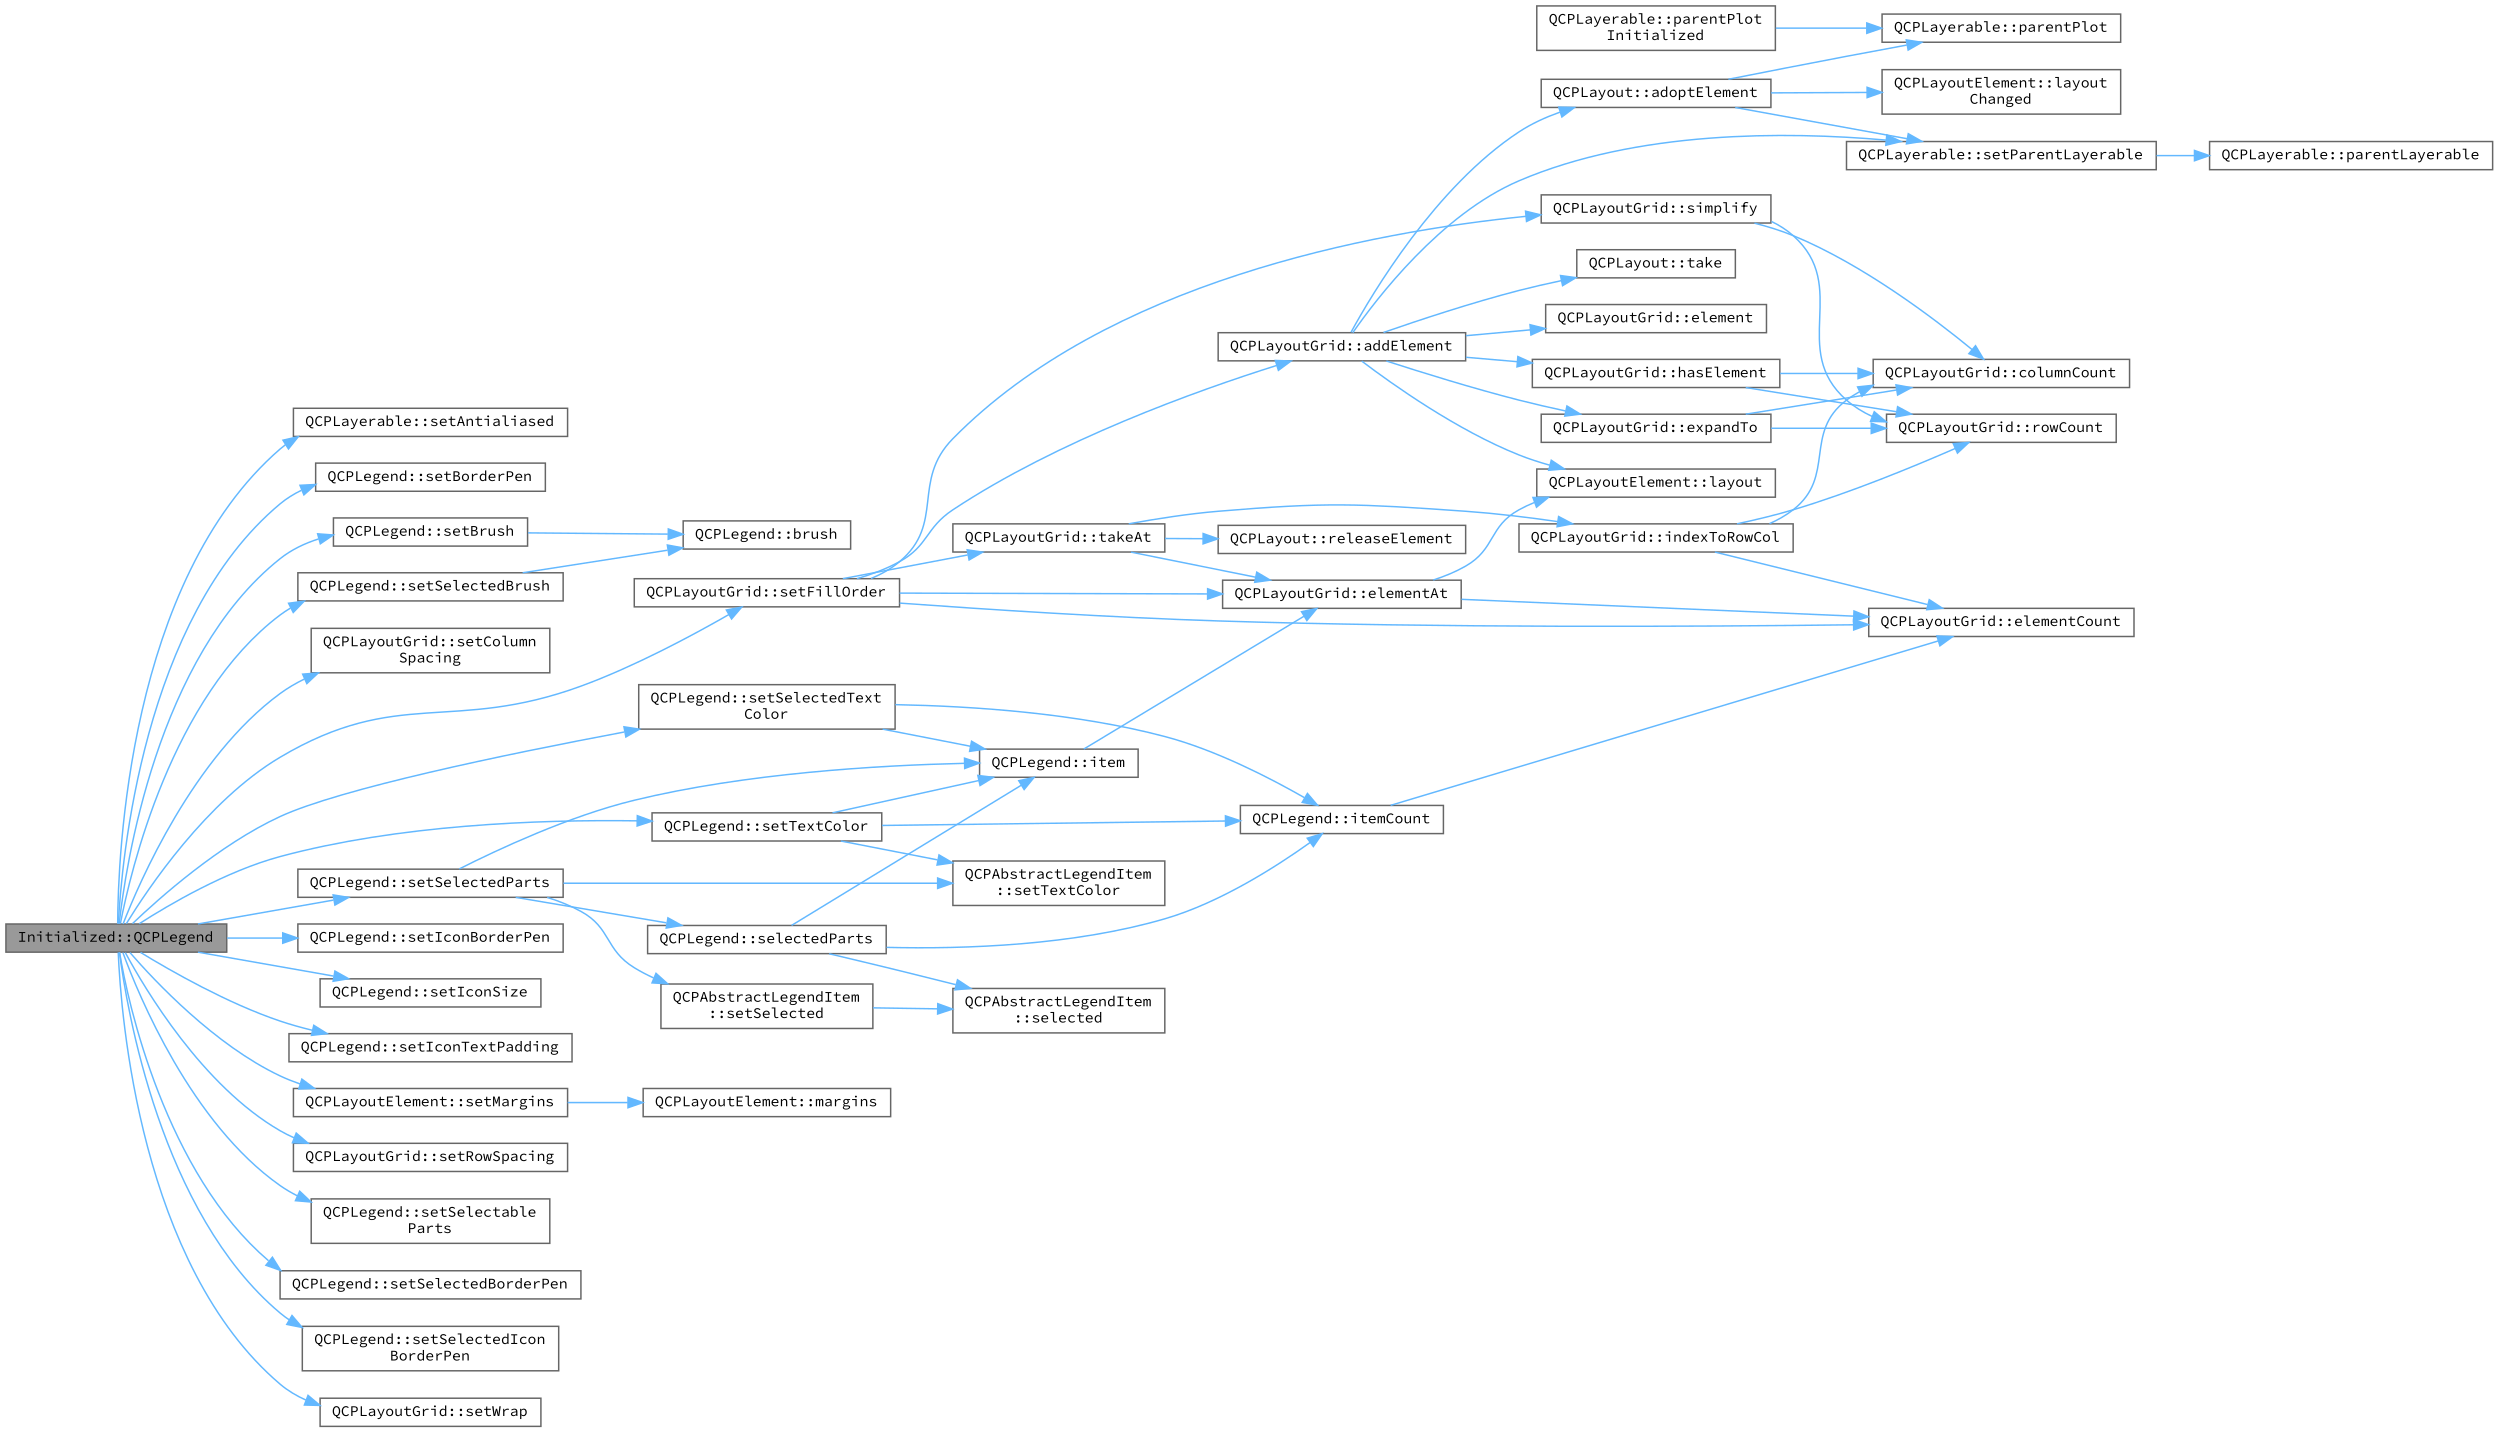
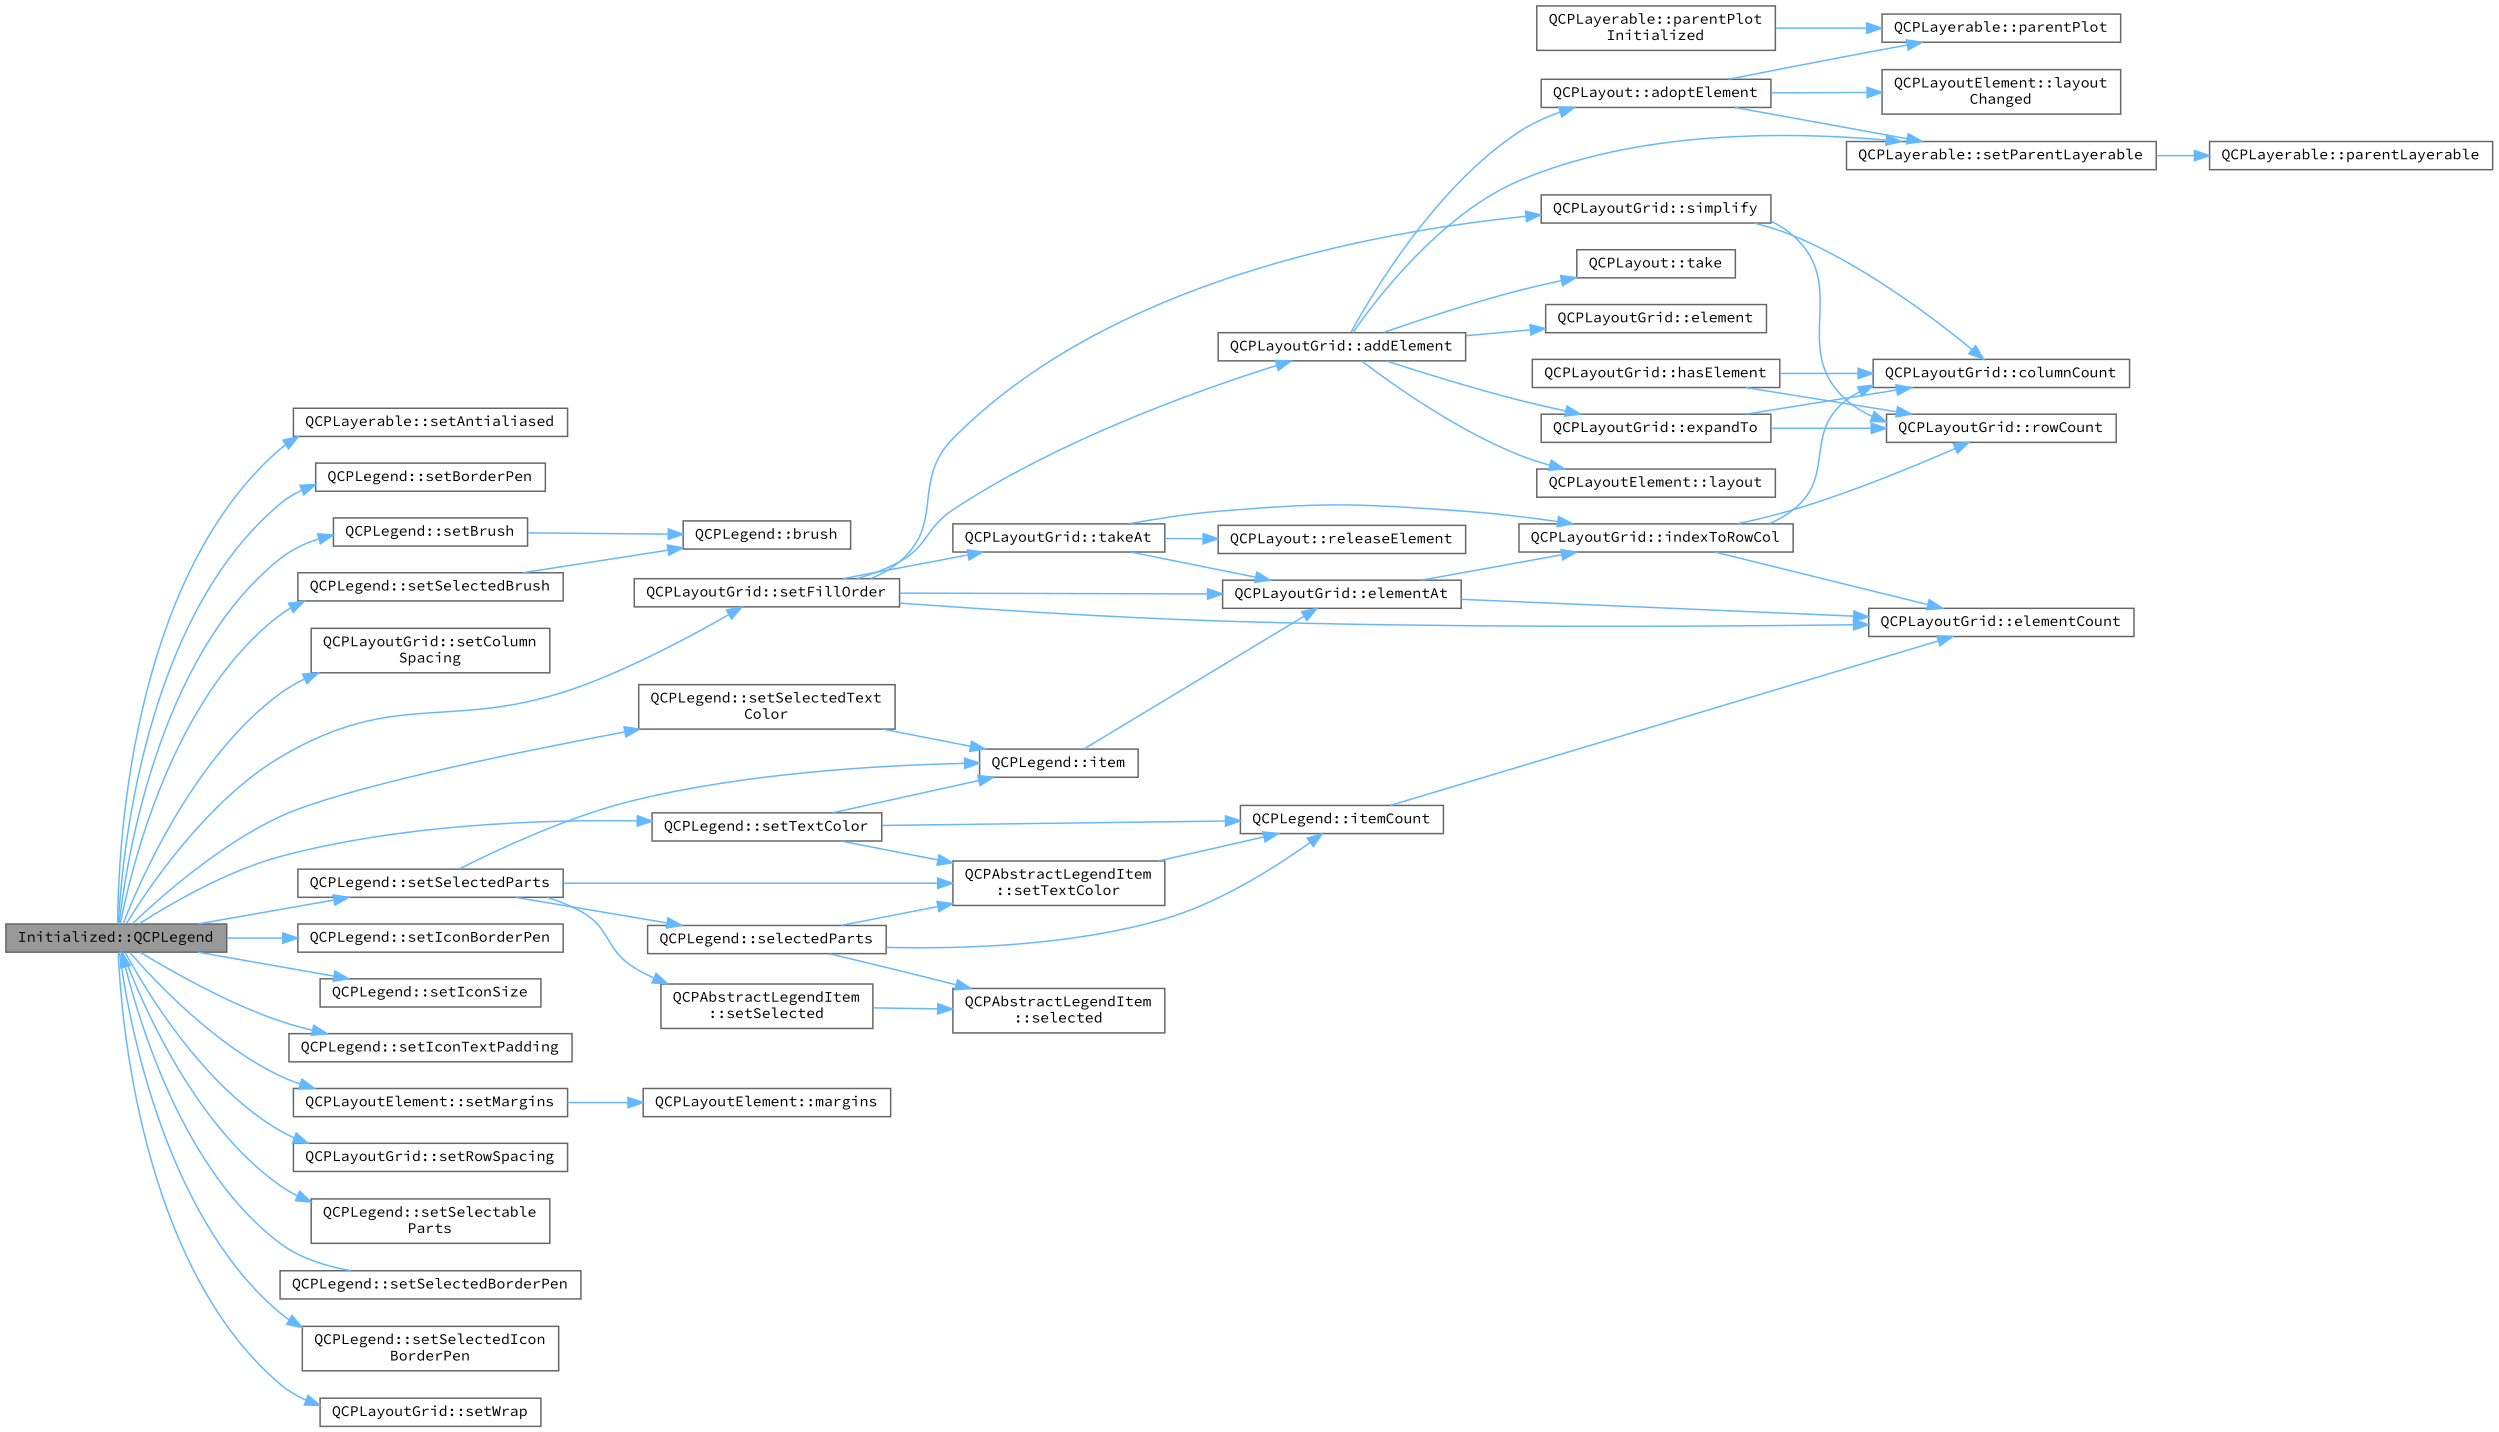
edge "QCPLayoutGrid::addElement" -> "QCPLayoutGrid::hasElement": removed
edge "QCPLayoutGrid::elementAt" -> "QCPLayoutElement::layout": now "QCPLayoutGrid::elementAt" -> "QCPLayoutGrid::indexToRowCol"
edge "QCPLegend::setSelectedText Color" -> "QCPLegend::itemCount": now "QCPAbstractLegendItem ::setTextColor" -> "QCPLegend::itemCount"
edge "QCPLegend::selectedParts" -> "QCPLegend::item": now "QCPLegend::selectedParts" -> "QCPAbstractLegendItem ::setTextColor"
edge "Initialized::QCPLegend" -> "QCPLegend::setSelectedBorderPen": reversed
